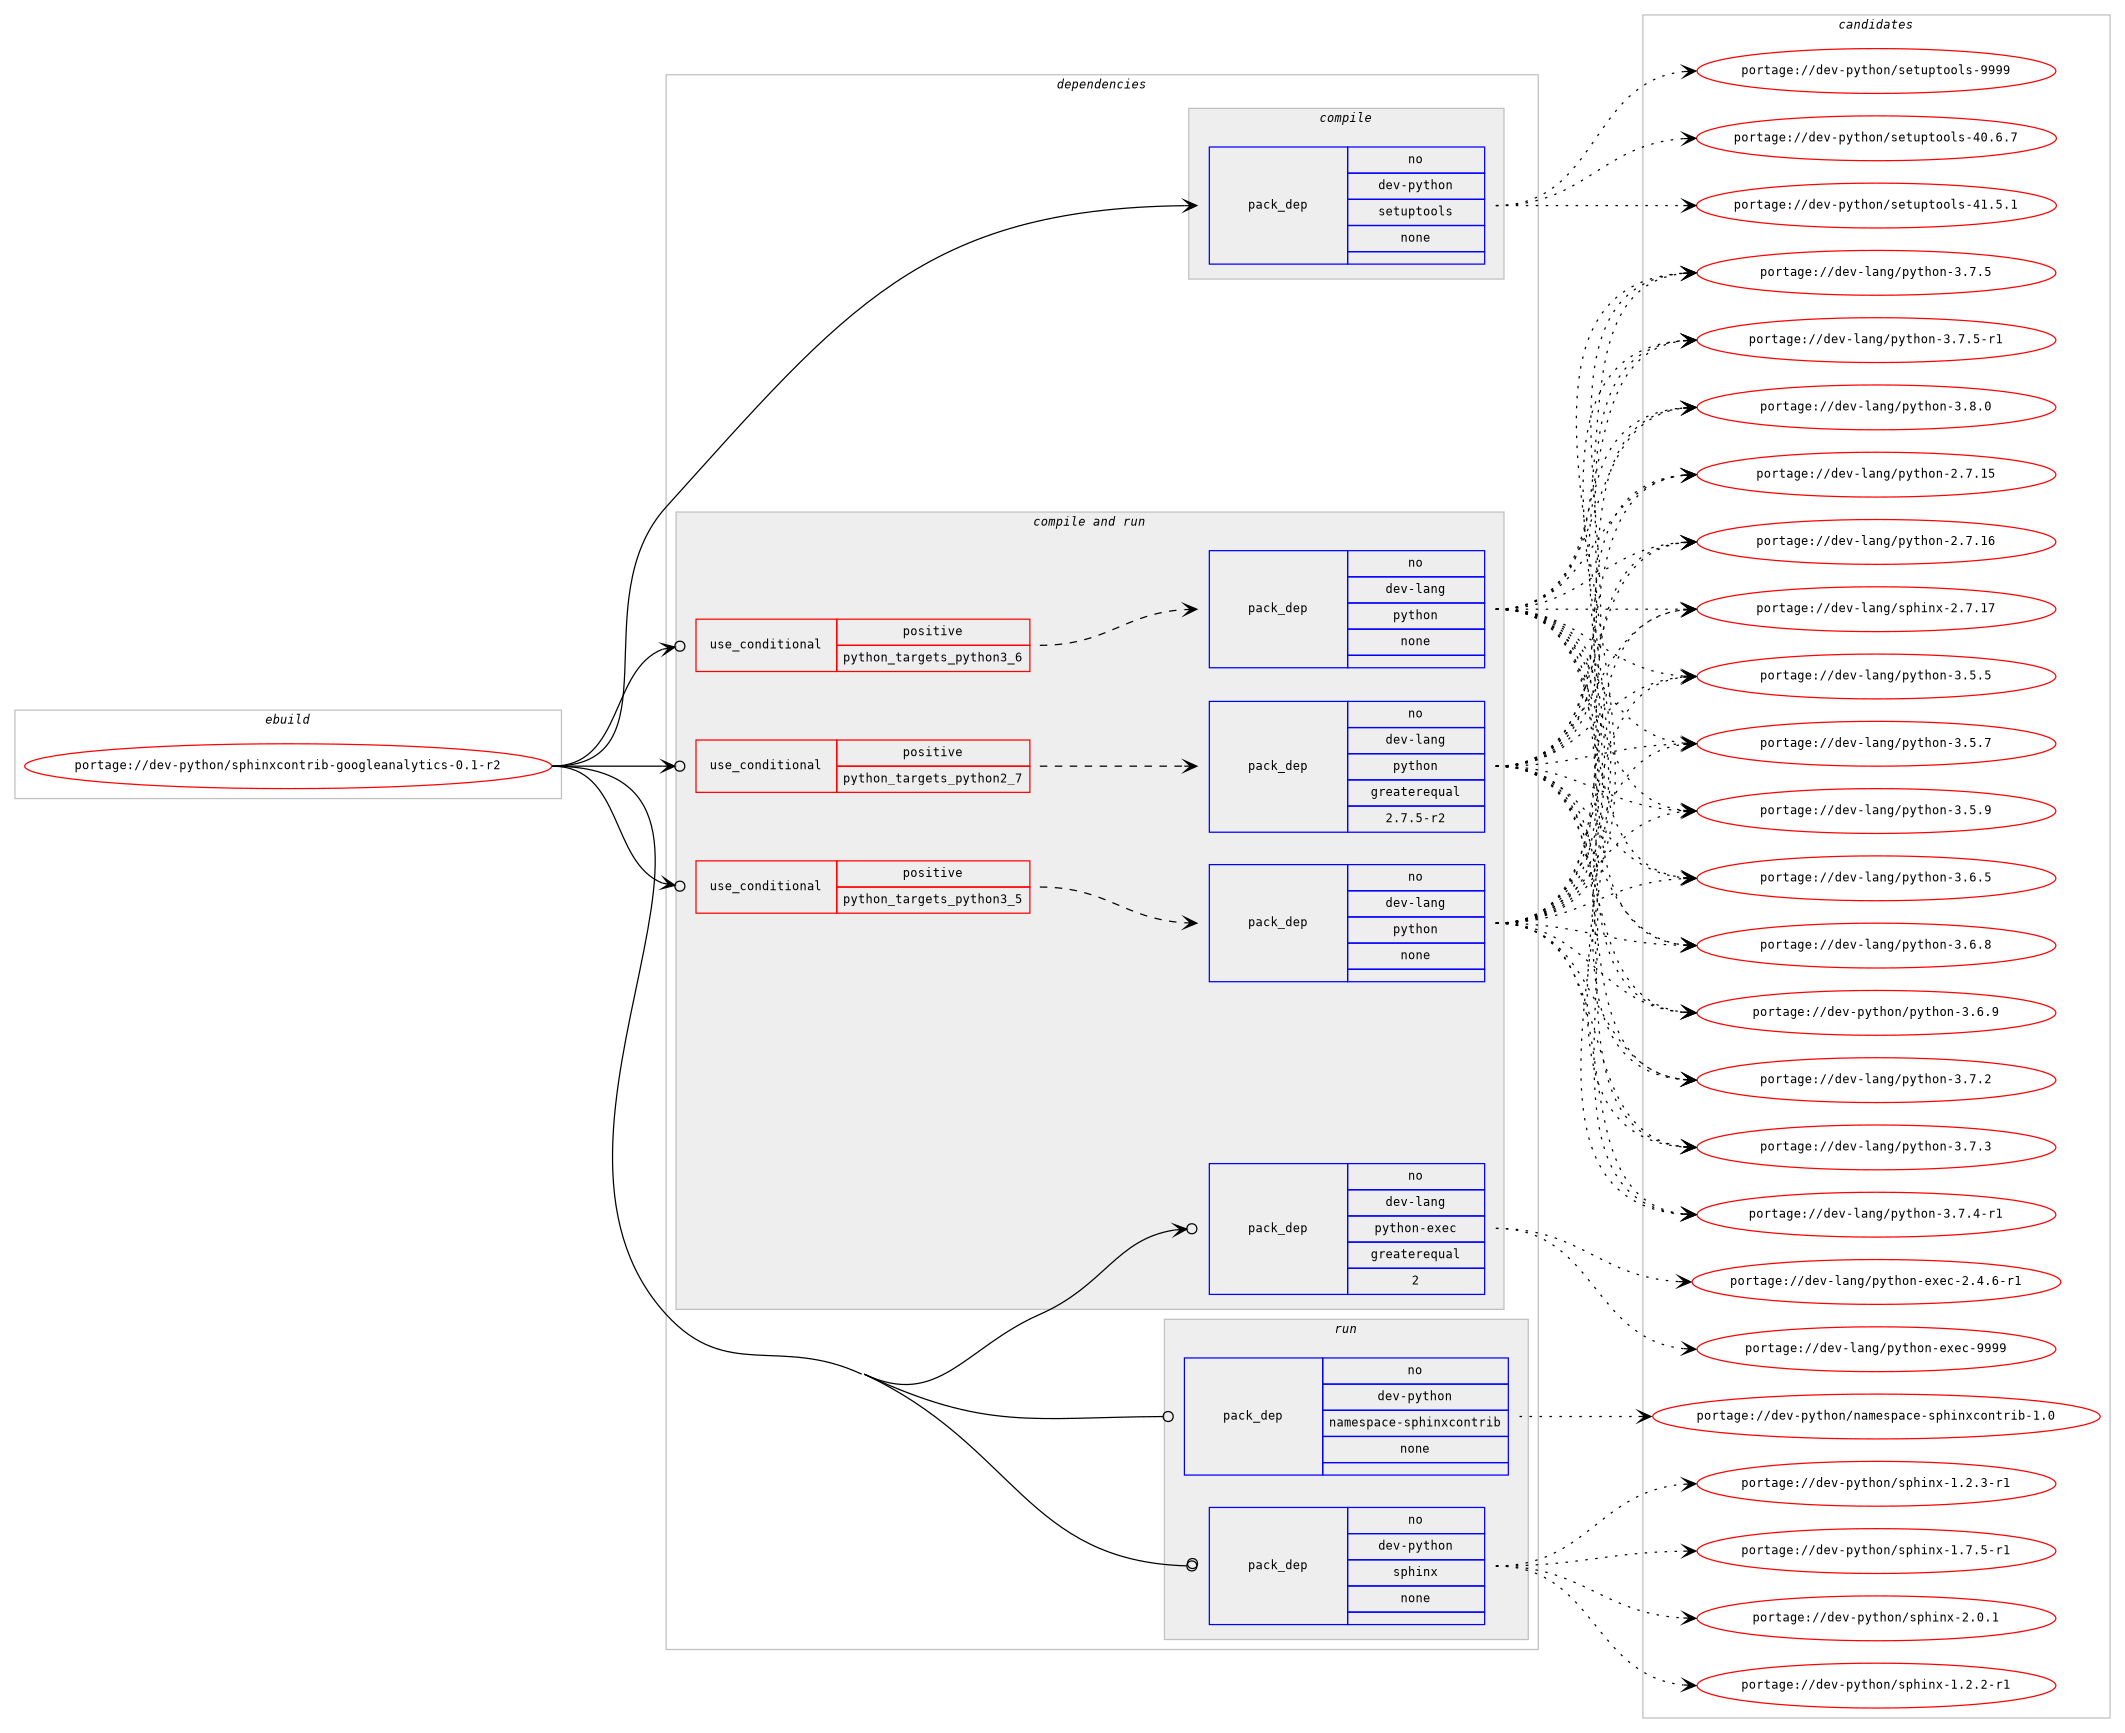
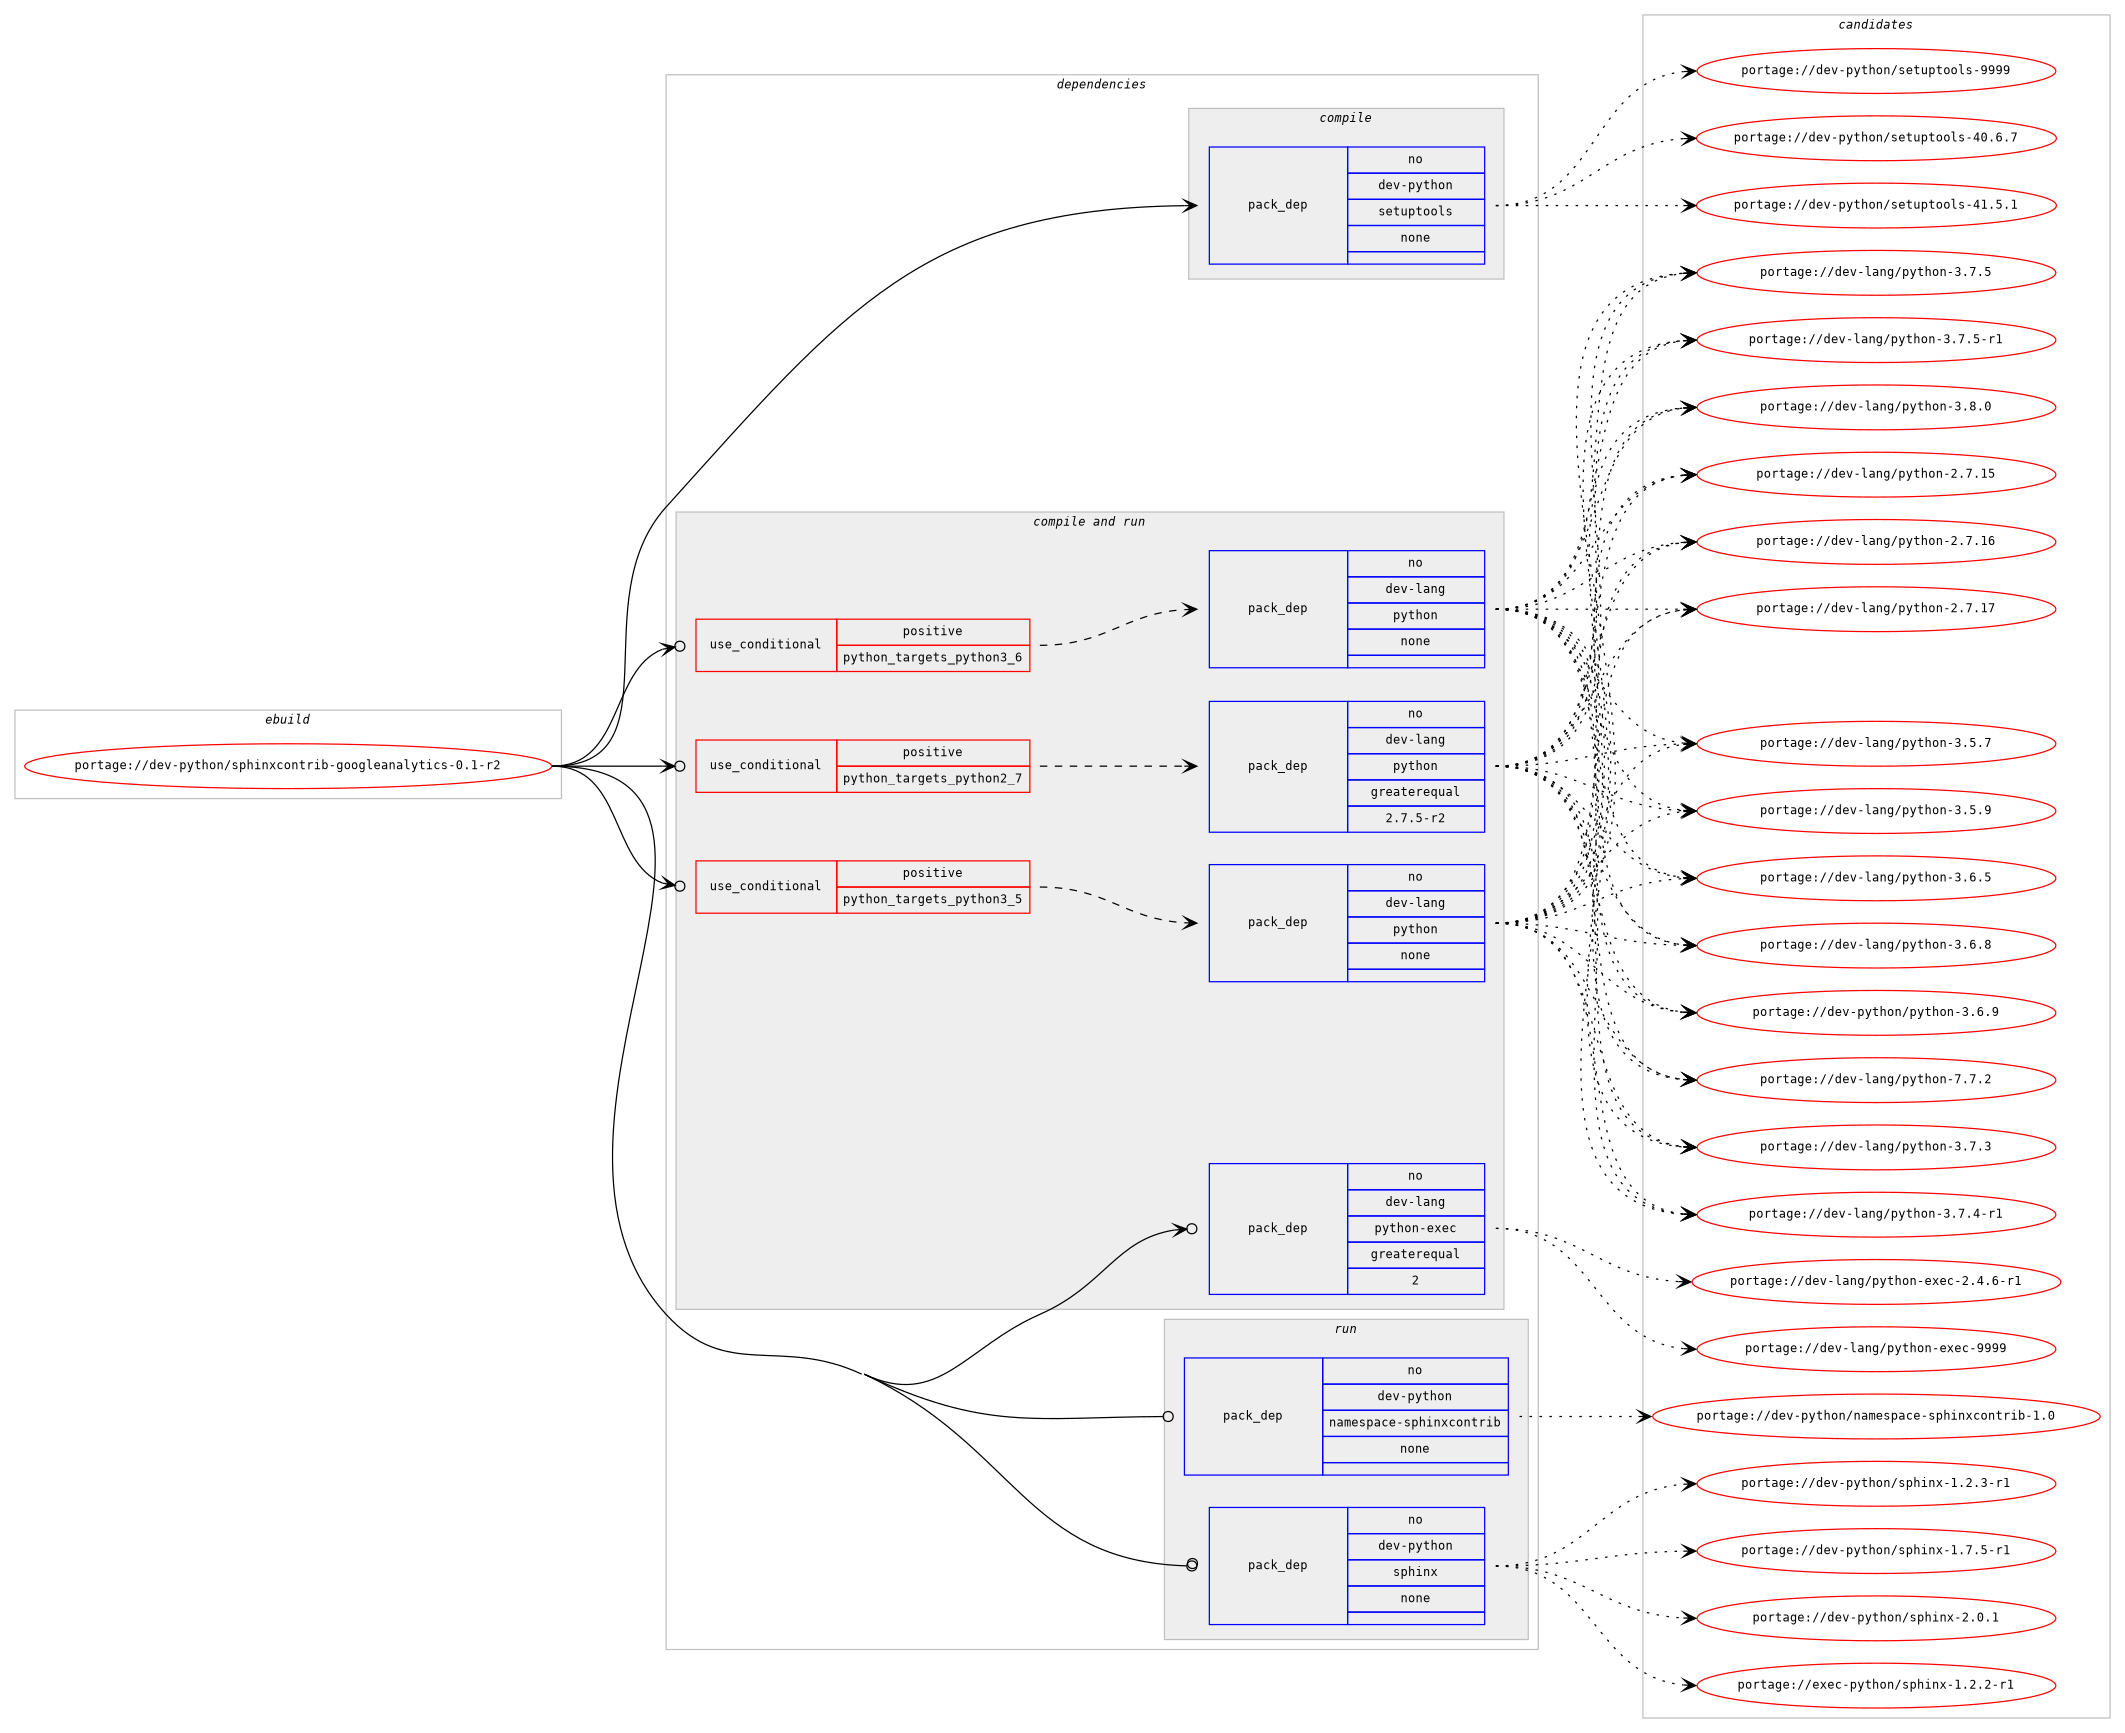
node "portage://dev-lang/sphinx-2.7.17": label "portage://dev-lang/sphinx-2.7.17" -> "portage://dev-lang/python-2.7.17"
node "portage://dev-lang/python-3.5.5": removed
node "portage://dev-lang/python-3.7.2": label "portage://dev-lang/python-3.7.2" -> "portage://dev-lang/python-7.7.2"
node "portage://dev-python/sphinx-1.2.2-r1": label "portage://dev-python/sphinx-1.2.2-r1" -> "portage://exec-python/sphinx-1.2.2-r1"
